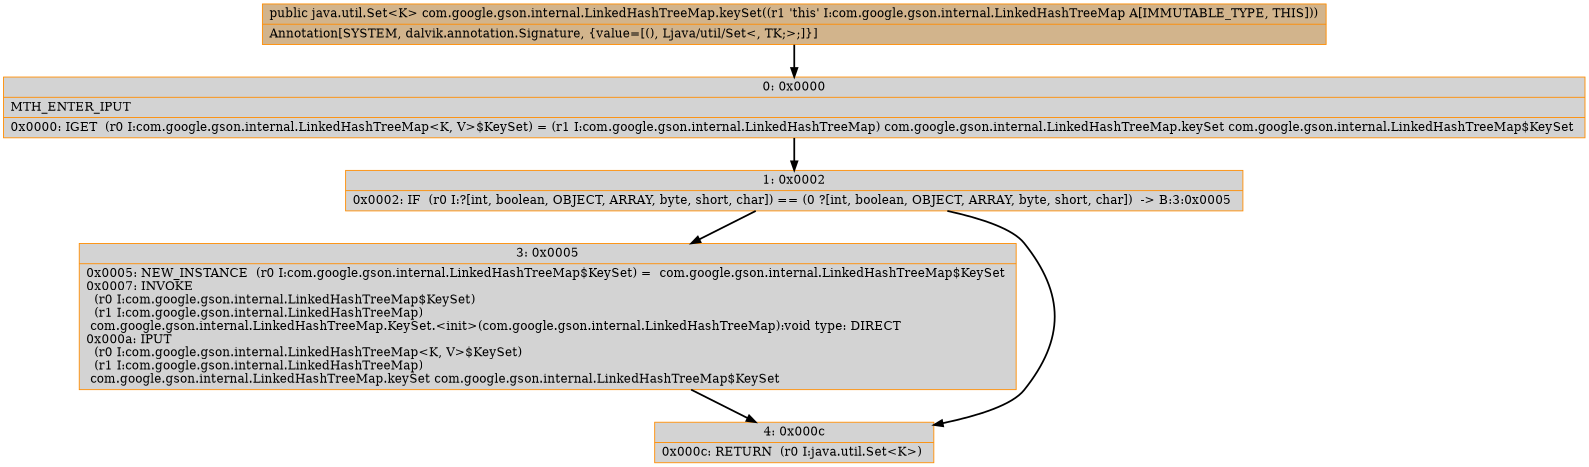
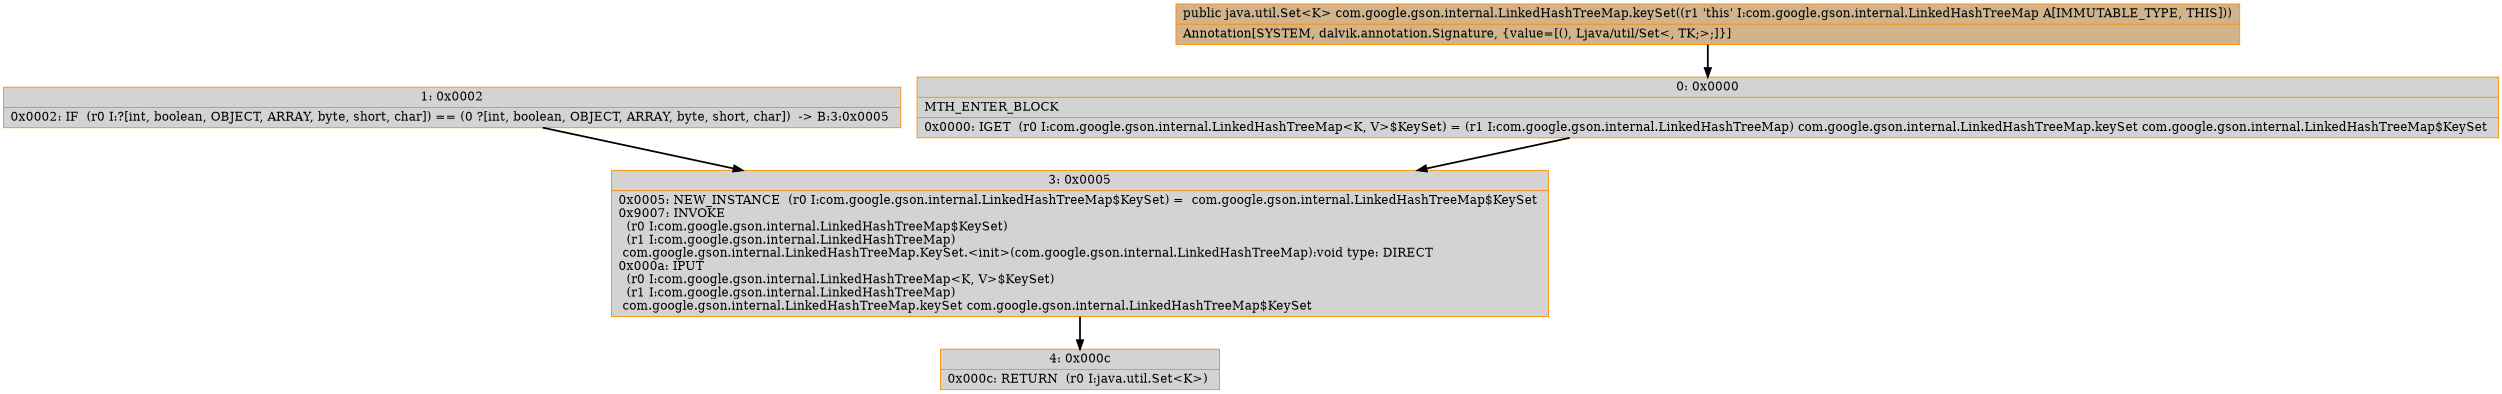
node "0: 0x0000": text "MTH_ENTER_IPUT" -> "MTH_ENTER_BLOCK"
edge "0: 0x0000" -> "1: 0x0002": now "0: 0x0000" -> "3: 0x0005"
node "3: 0x0005": text "0x0007: INVOKE" -> "0x9007: INVOKE"
edge "1: 0x0002" -> "4: 0x000c": removed
